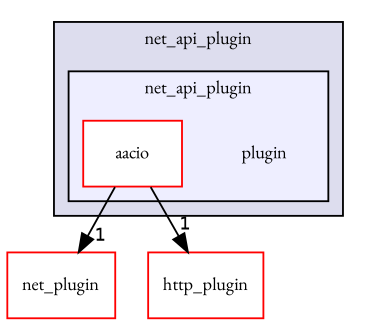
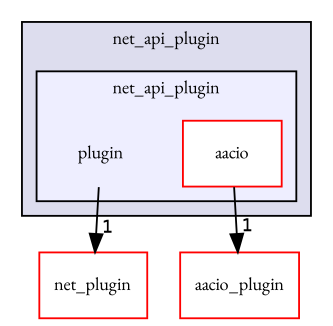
edge "aacio" -> "net_plugin": now "plugin" -> "net_plugin"
node "http_plugin": label "http_plugin" -> "aacio_plugin"
